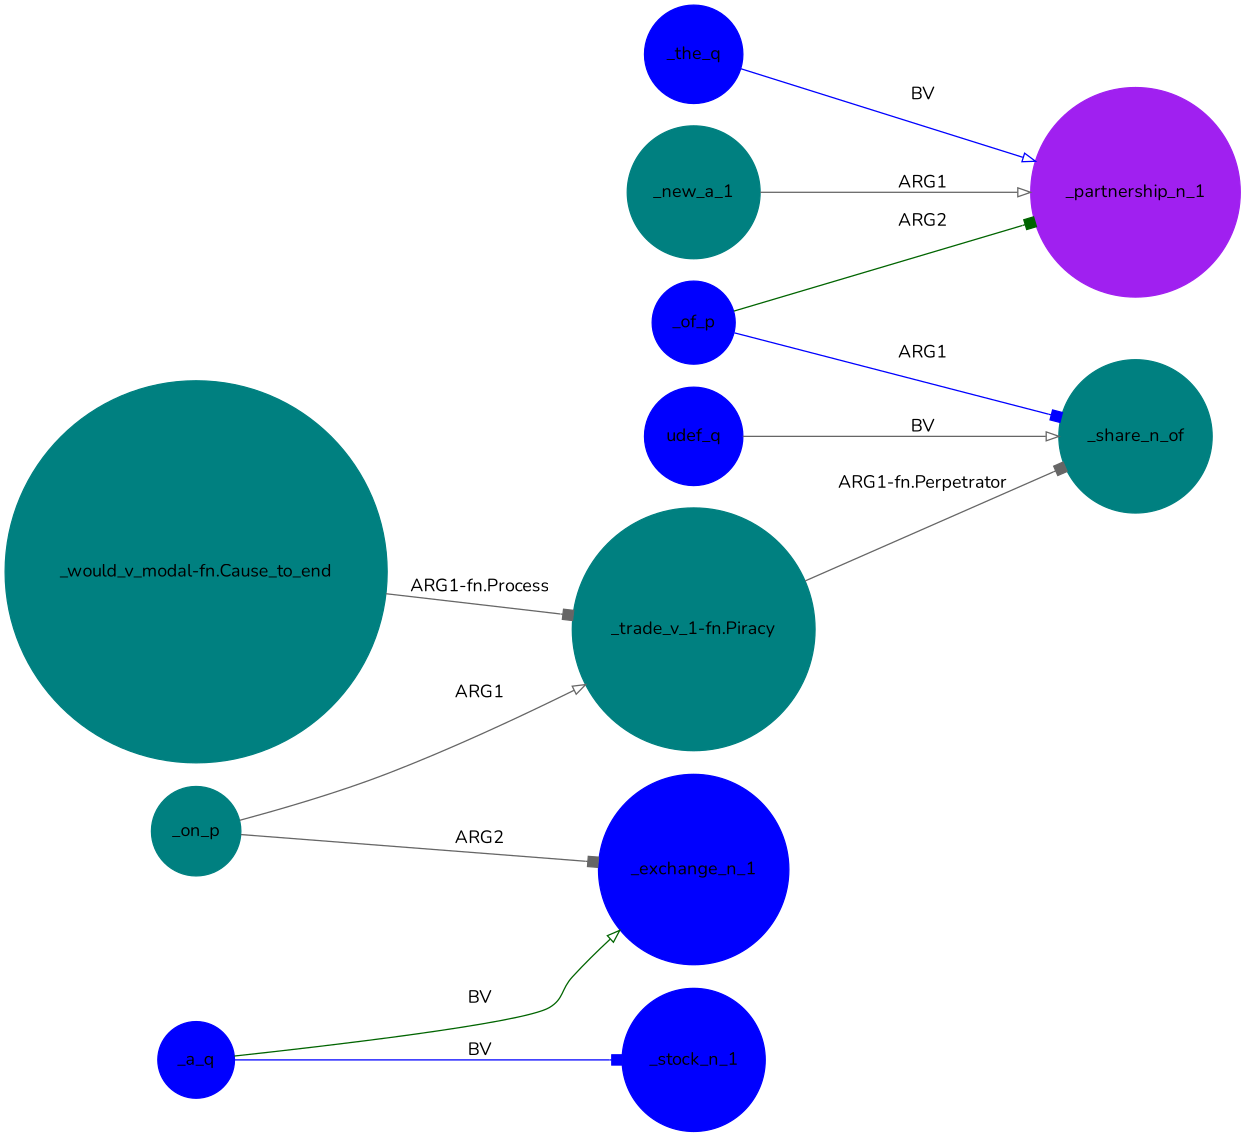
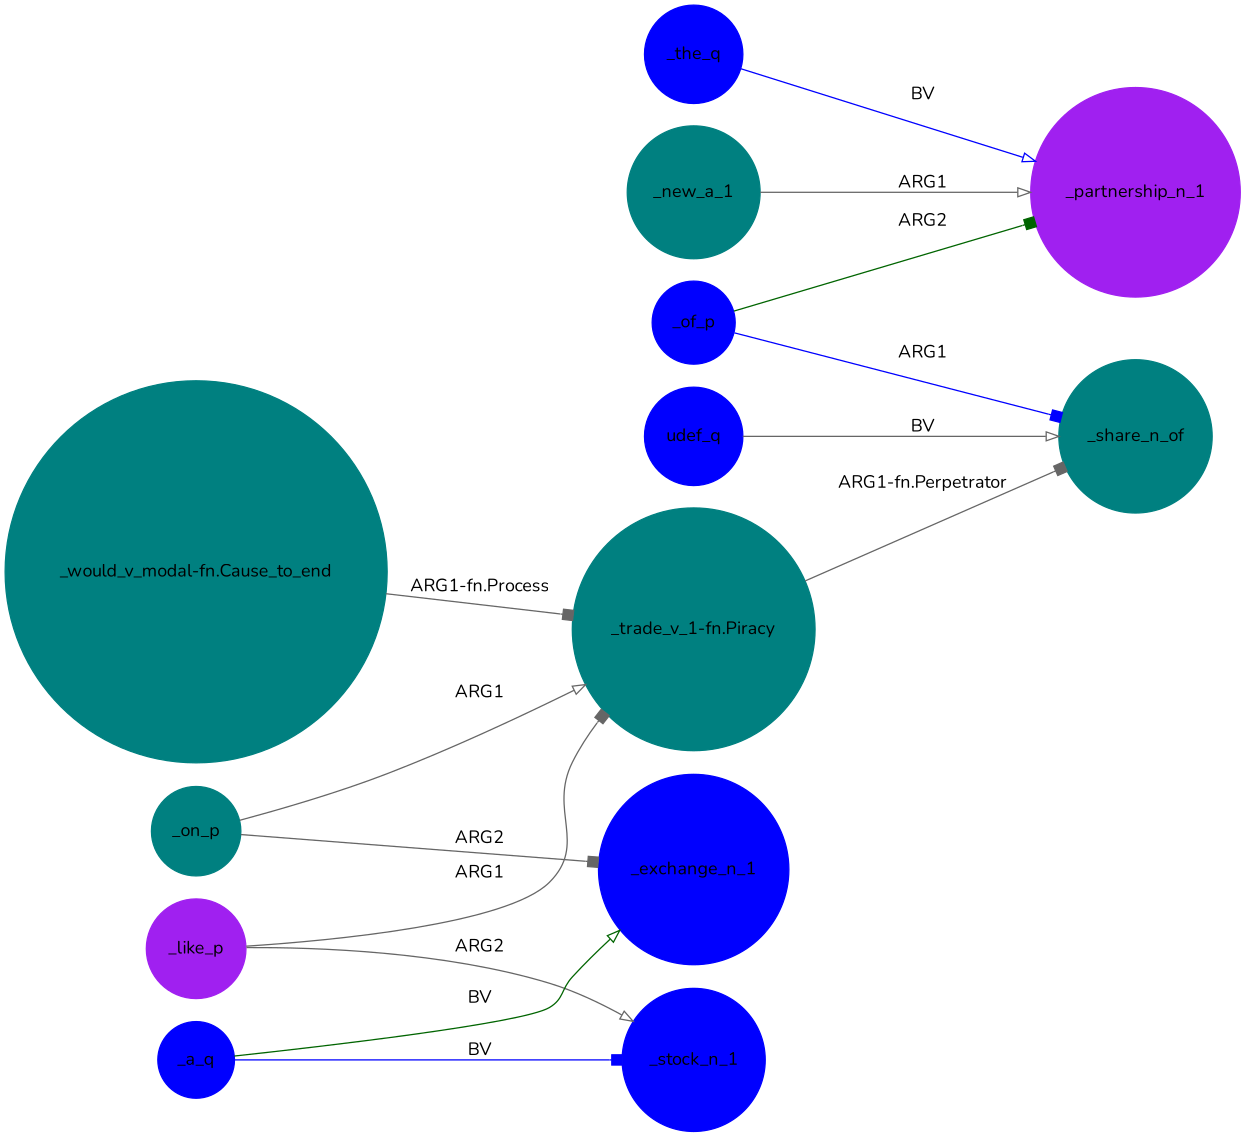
node "_like_p": added
